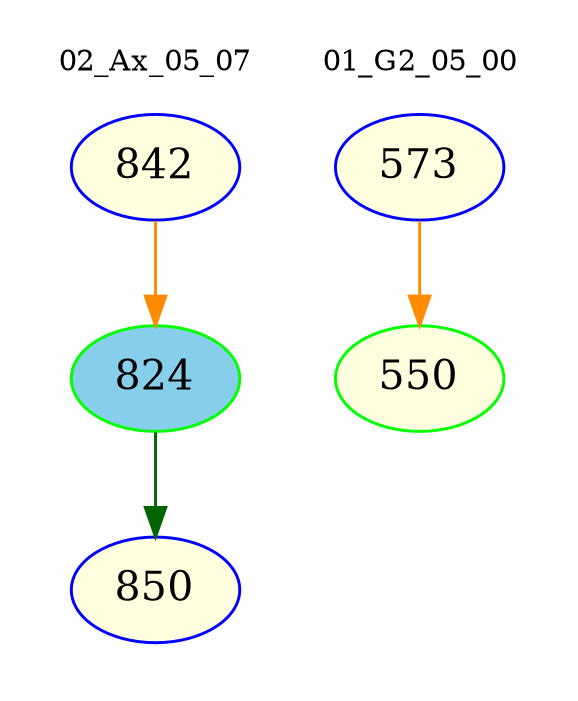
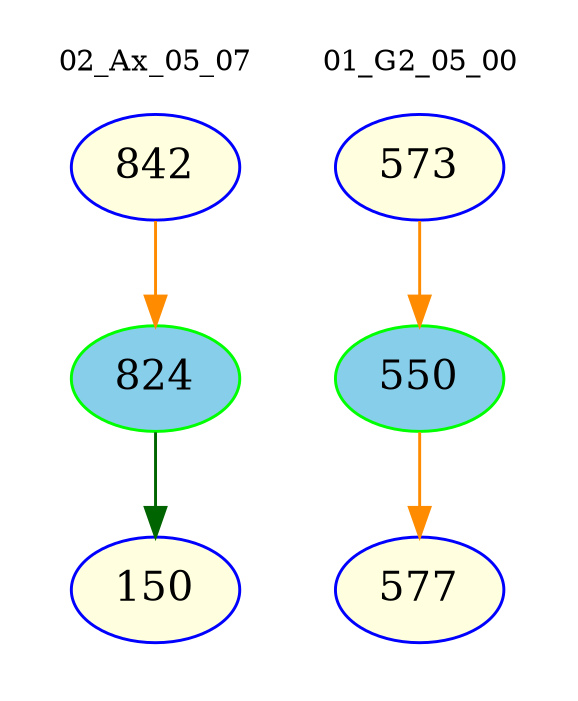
node "550": fillcolor lightyellow -> skyblue
node "850": label "850" -> "150"
node "577": added
